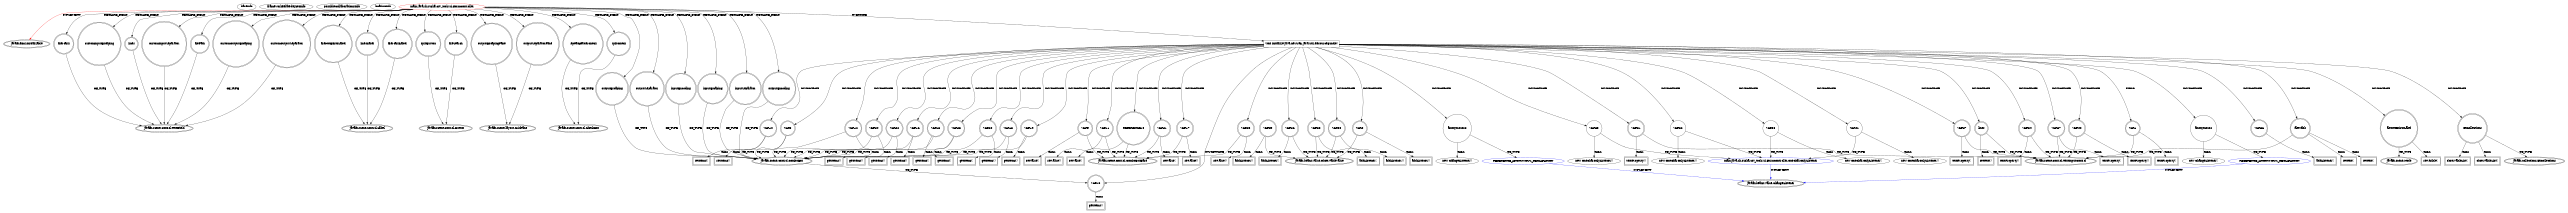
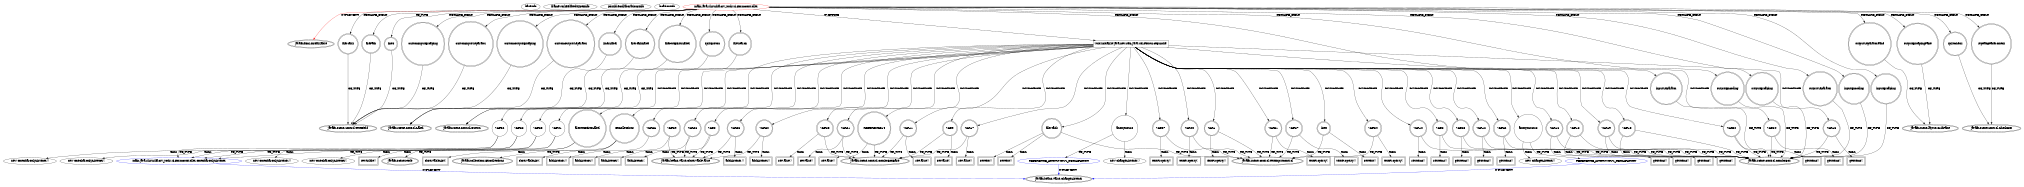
edge "main.java.sk.suska.csv_tools.ui.FormController" -> "filePath": label "DECLARE_FIELD" -> "OF_TYPE"
edge "void initialize(java.net.URL,java.util.ResourceBundle)" -> "VAR1": label "FIELD" -> "INSTANTIATE"
edge "javafx.scene.control.ComboBox" -> "VAR15": reversed
